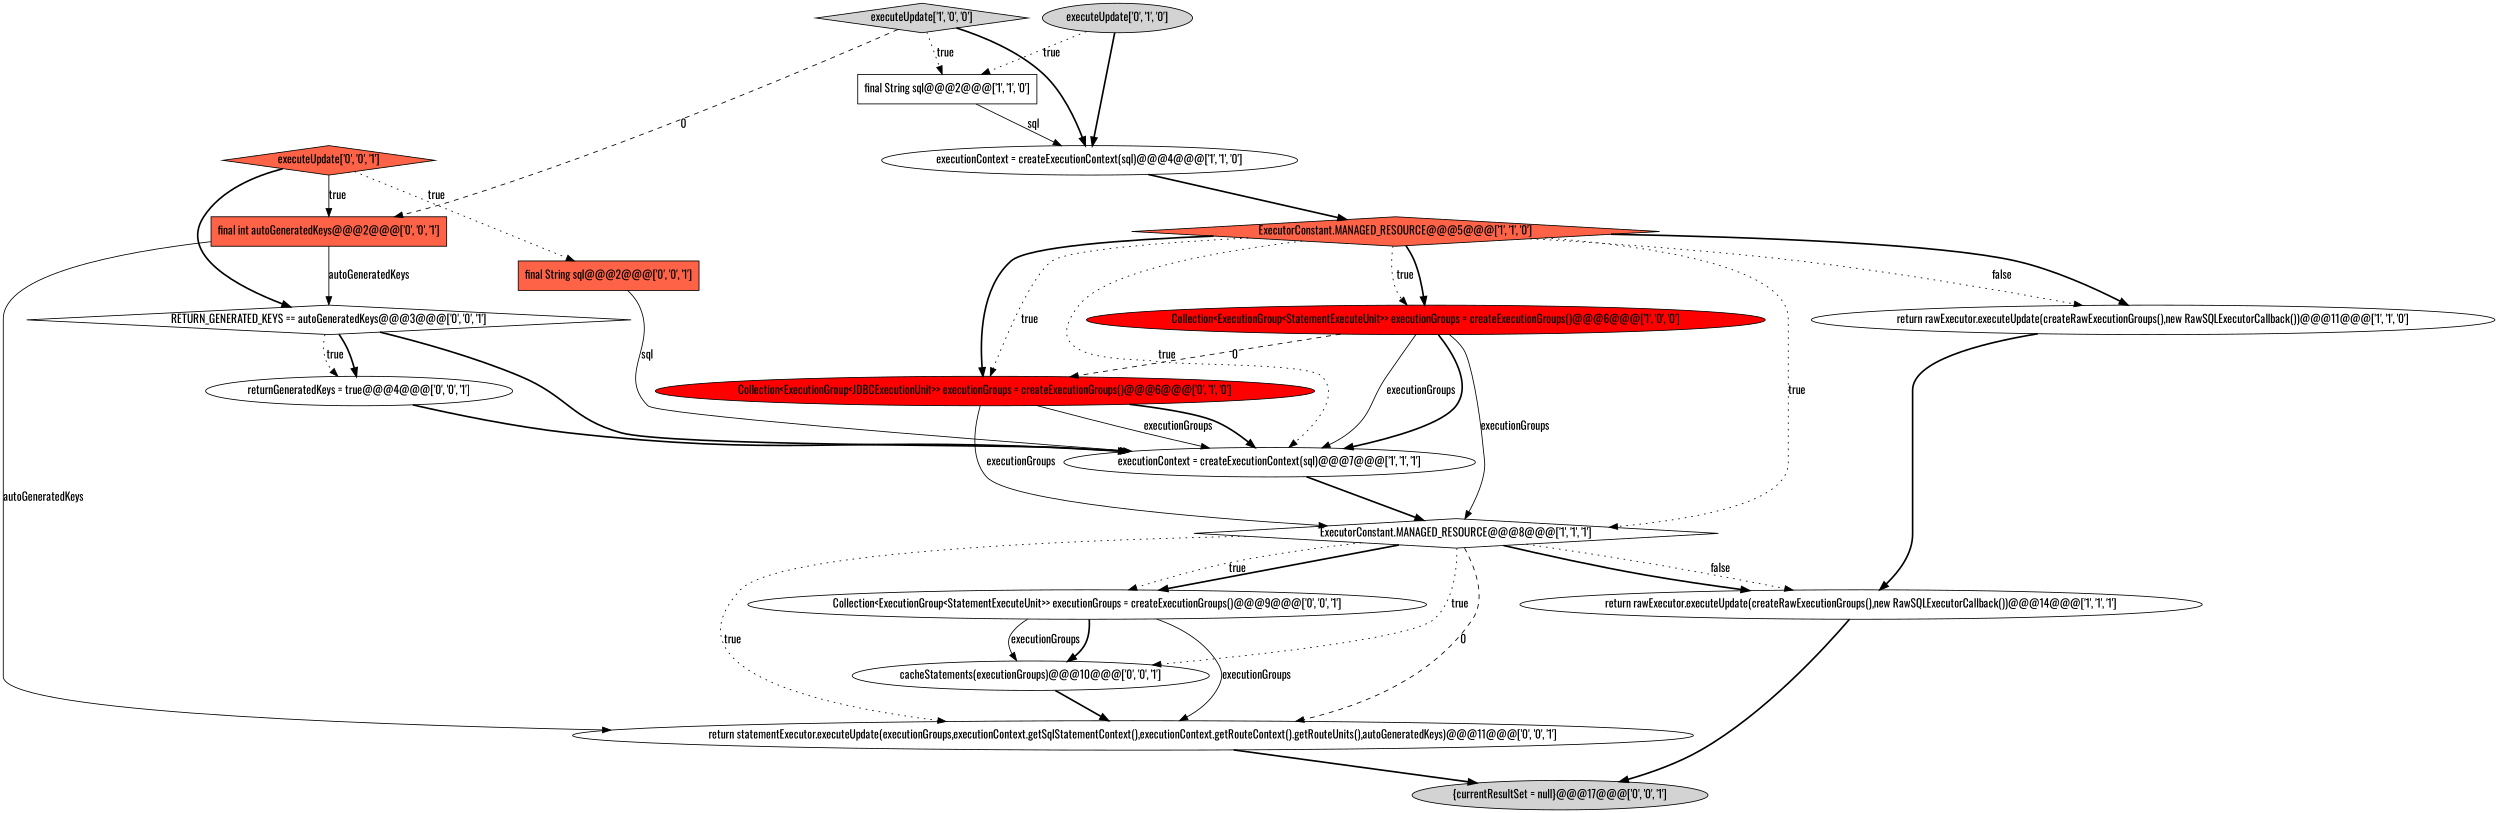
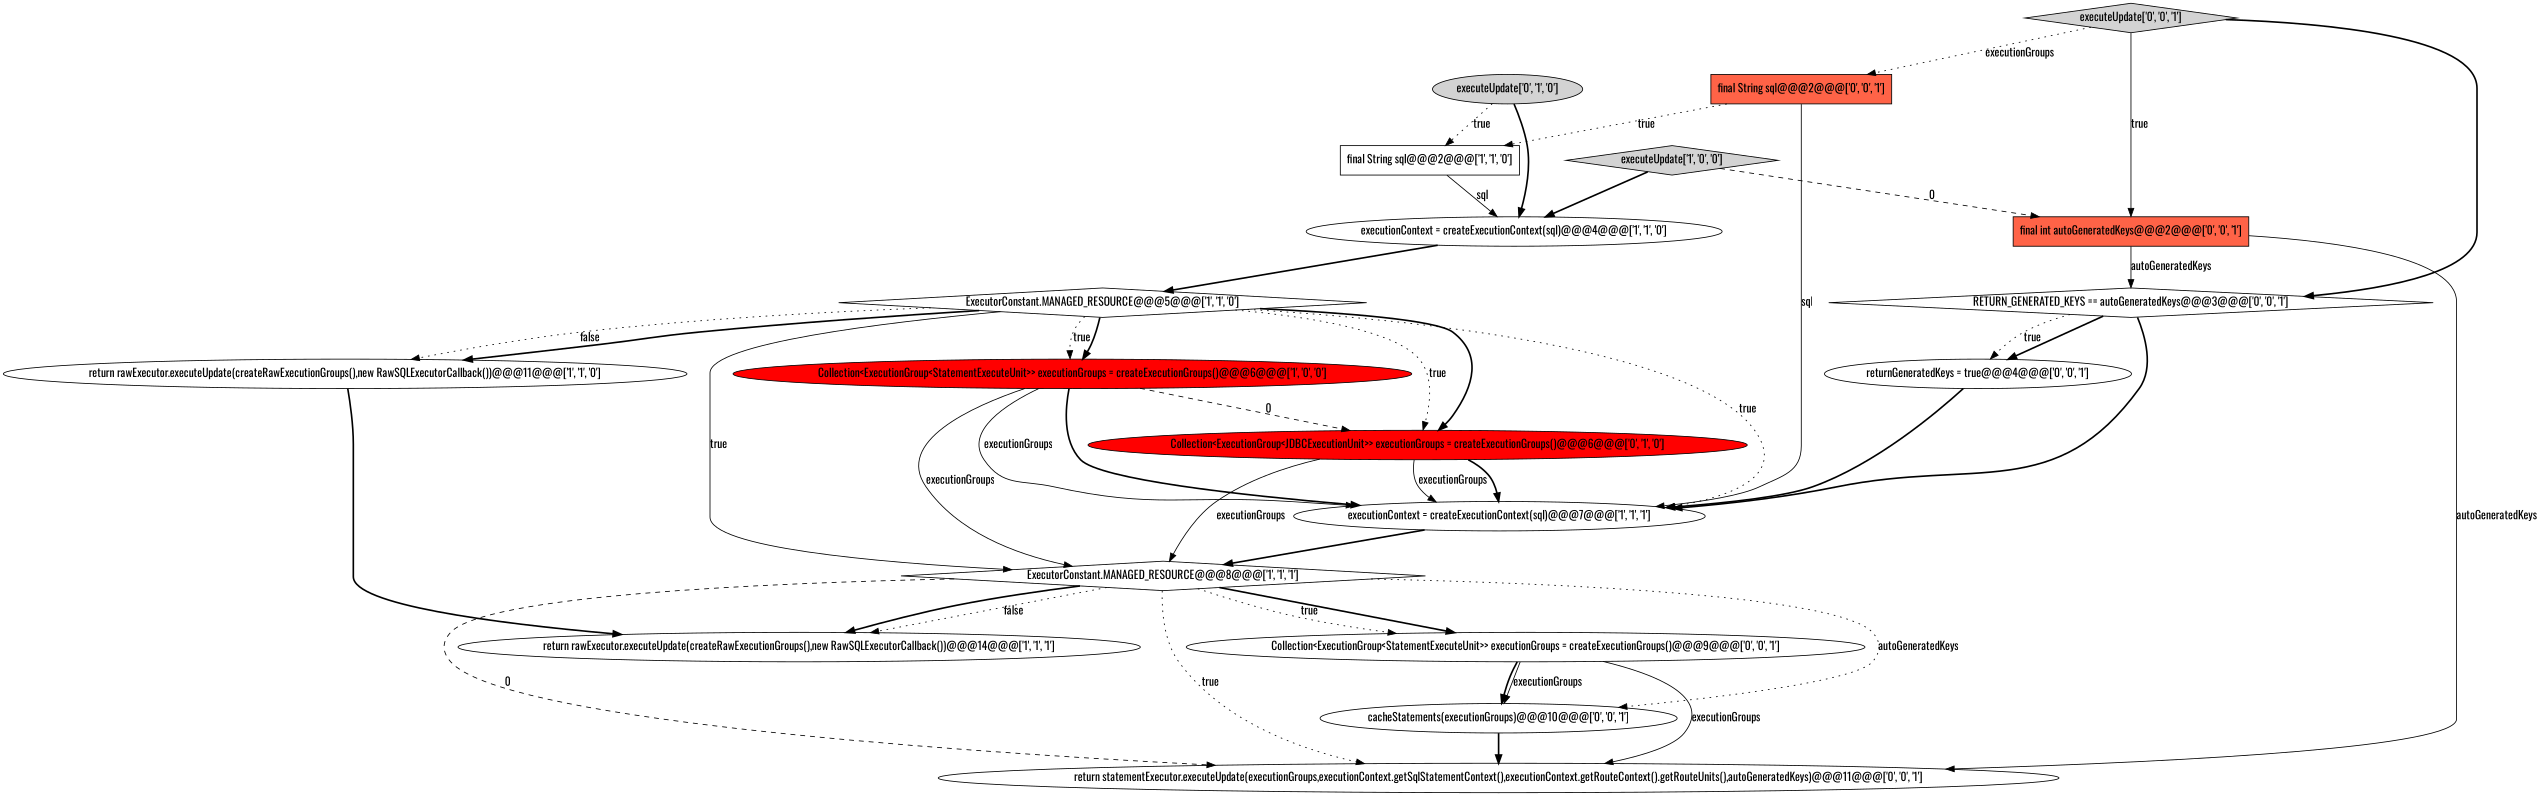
edge "executeUpdate['1', '0', '0']" -> "final String sql@@@2@@@['1', '1', '0']": now "final String sql@@@2@@@['0', '0', '1']" -> "final String sql@@@2@@@['1', '1', '0']"
node "executeUpdate['0', '0', '1']": fillcolor tomato -> lightgray
edge "executeUpdate['0', '0', '1']" -> "final String sql@@@2@@@['0', '0', '1']": label "true" -> "executionGroups"
node "ExecutorConstant.MANAGED_RESOURCE@@@5@@@['1', '1', '0']": fillcolor tomato -> white
edge "ExecutorConstant.MANAGED_RESOURCE@@@5@@@['1', '1', '0']" -> "ExecutorConstant.MANAGED_RESOURCE@@@8@@@['1', '1', '1']": style dotted -> solid
edge "ExecutorConstant.MANAGED_RESOURCE@@@8@@@['1', '1', '1']" -> "cacheStatements(executionGroups)@@@10@@@['0', '0', '1']": label "true" -> "autoGeneratedKeys"
node "{currentResultSet = null}@@@17@@@['0', '0', '1']": removed
